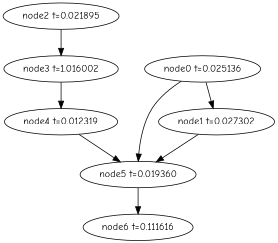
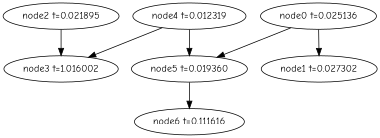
edge "node3 t=1.016002" -> "node4 t=0.012319": reversed
edge "node1 t=0.027302" -> "node5 t=0.019360": removed
